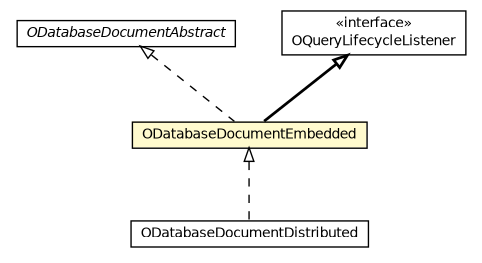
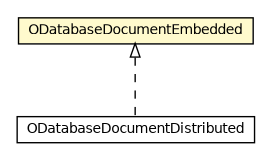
node "ODatabaseDocumentAbstract": removed
node "OQueryLifecycleListener": removed
